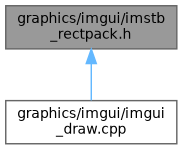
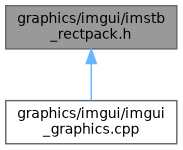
node "graphics/imgui/imgui _draw.cpp": label "graphics/imgui/imgui _draw.cpp" -> "graphics/imgui/imgui _graphics.cpp"
